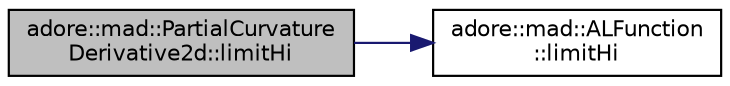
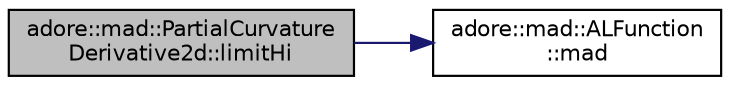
node "adore::mad::ALFunction ::limitHi": label "adore::mad::ALFunction ::limitHi" -> "adore::mad::ALFunction ::mad"
